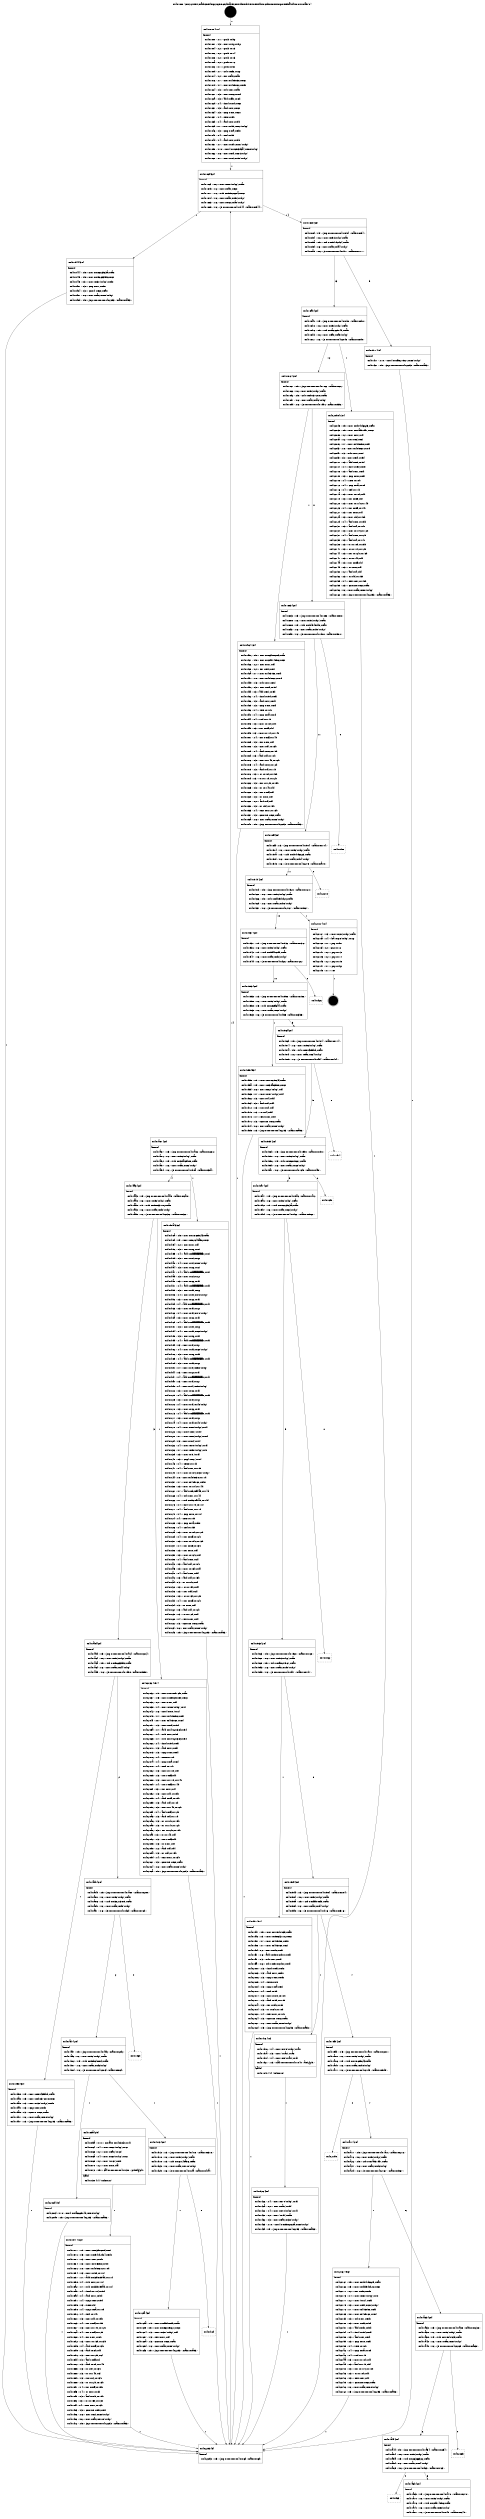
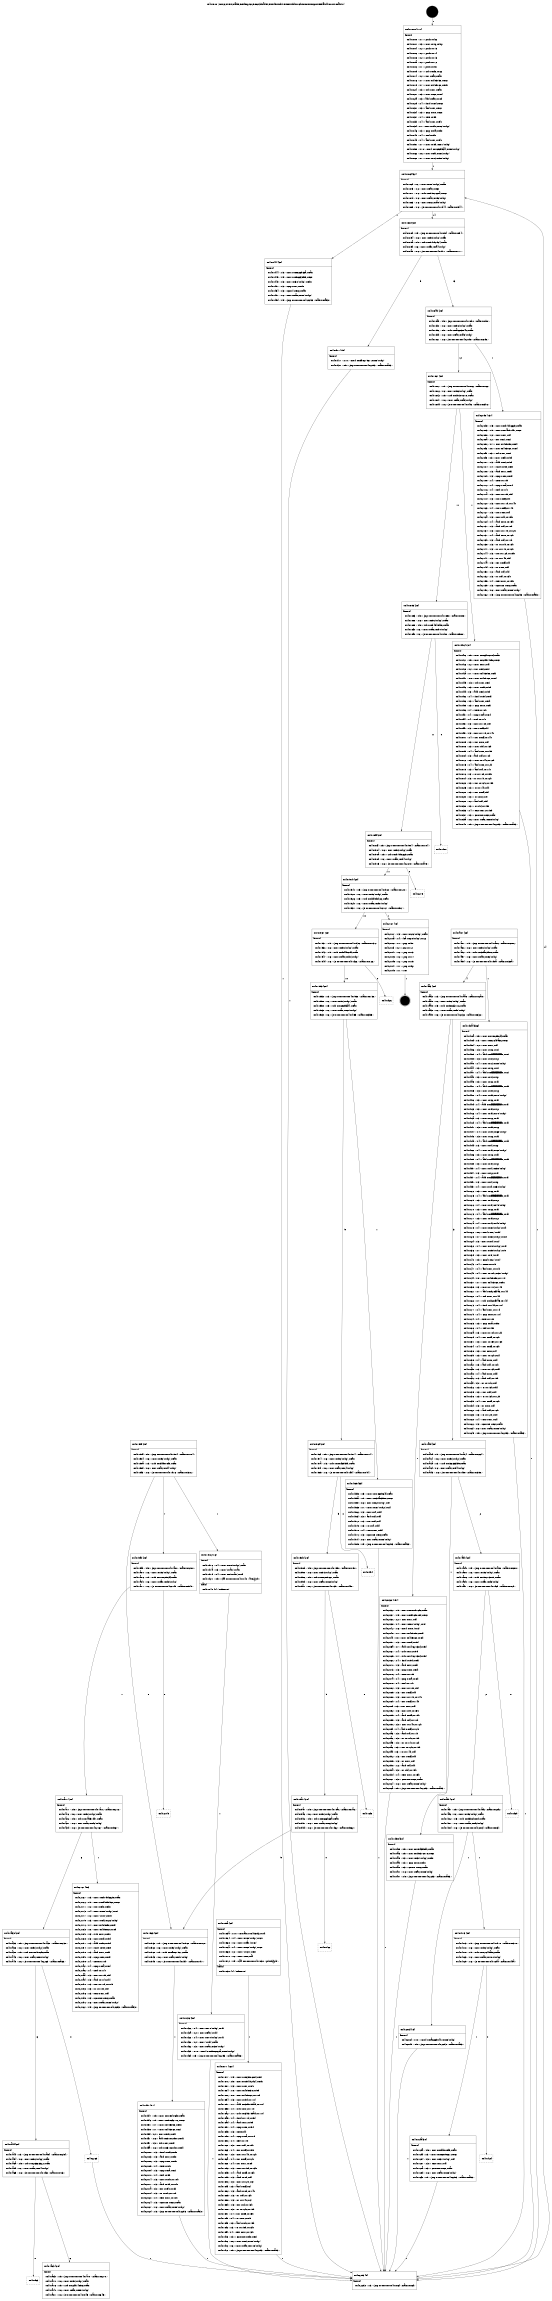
edge "0x4019c3 [28]" -> "0x4019df [28]": reversed
edge "0x402167 [96]" -> "0x402293 [5]": now "0x402265" -> "0x402293 [5]"
